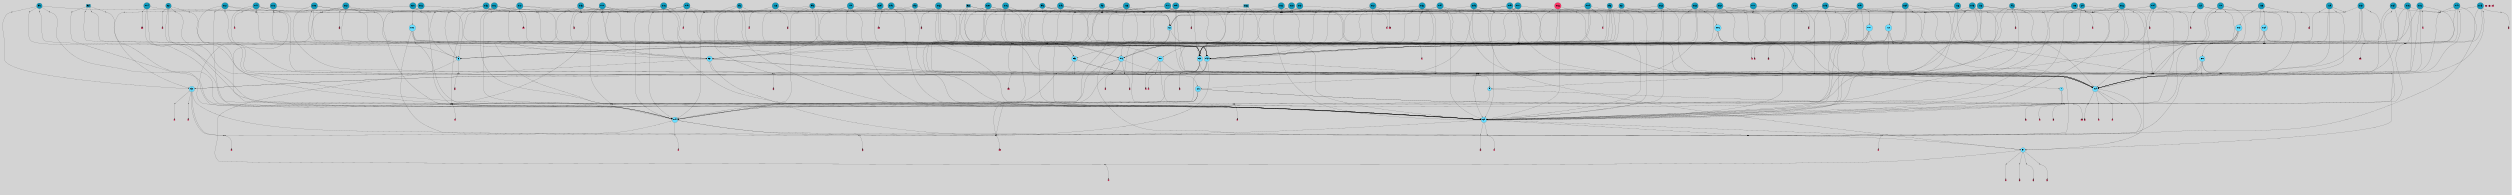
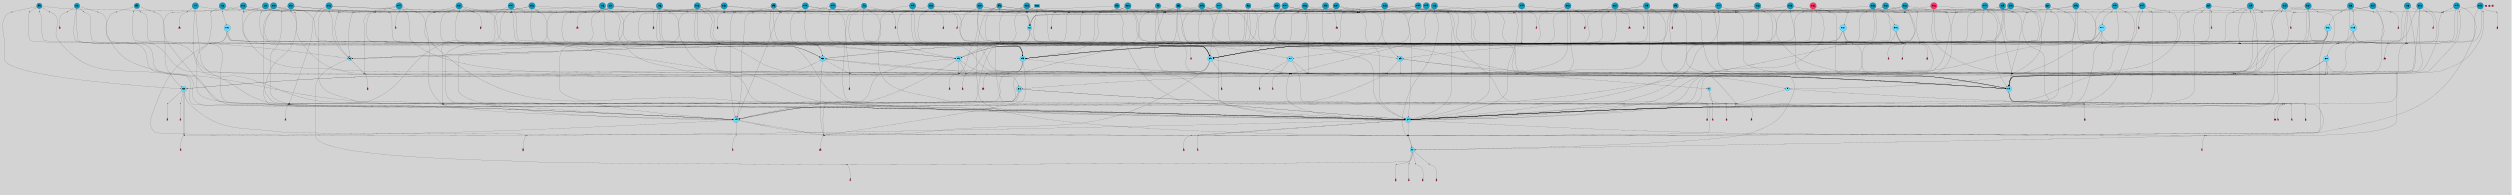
node "T954": shape box -> circle
node "T935": shape box -> circle
node "T1186": fillcolor #1199bb -> #ff3366
node "6": added
